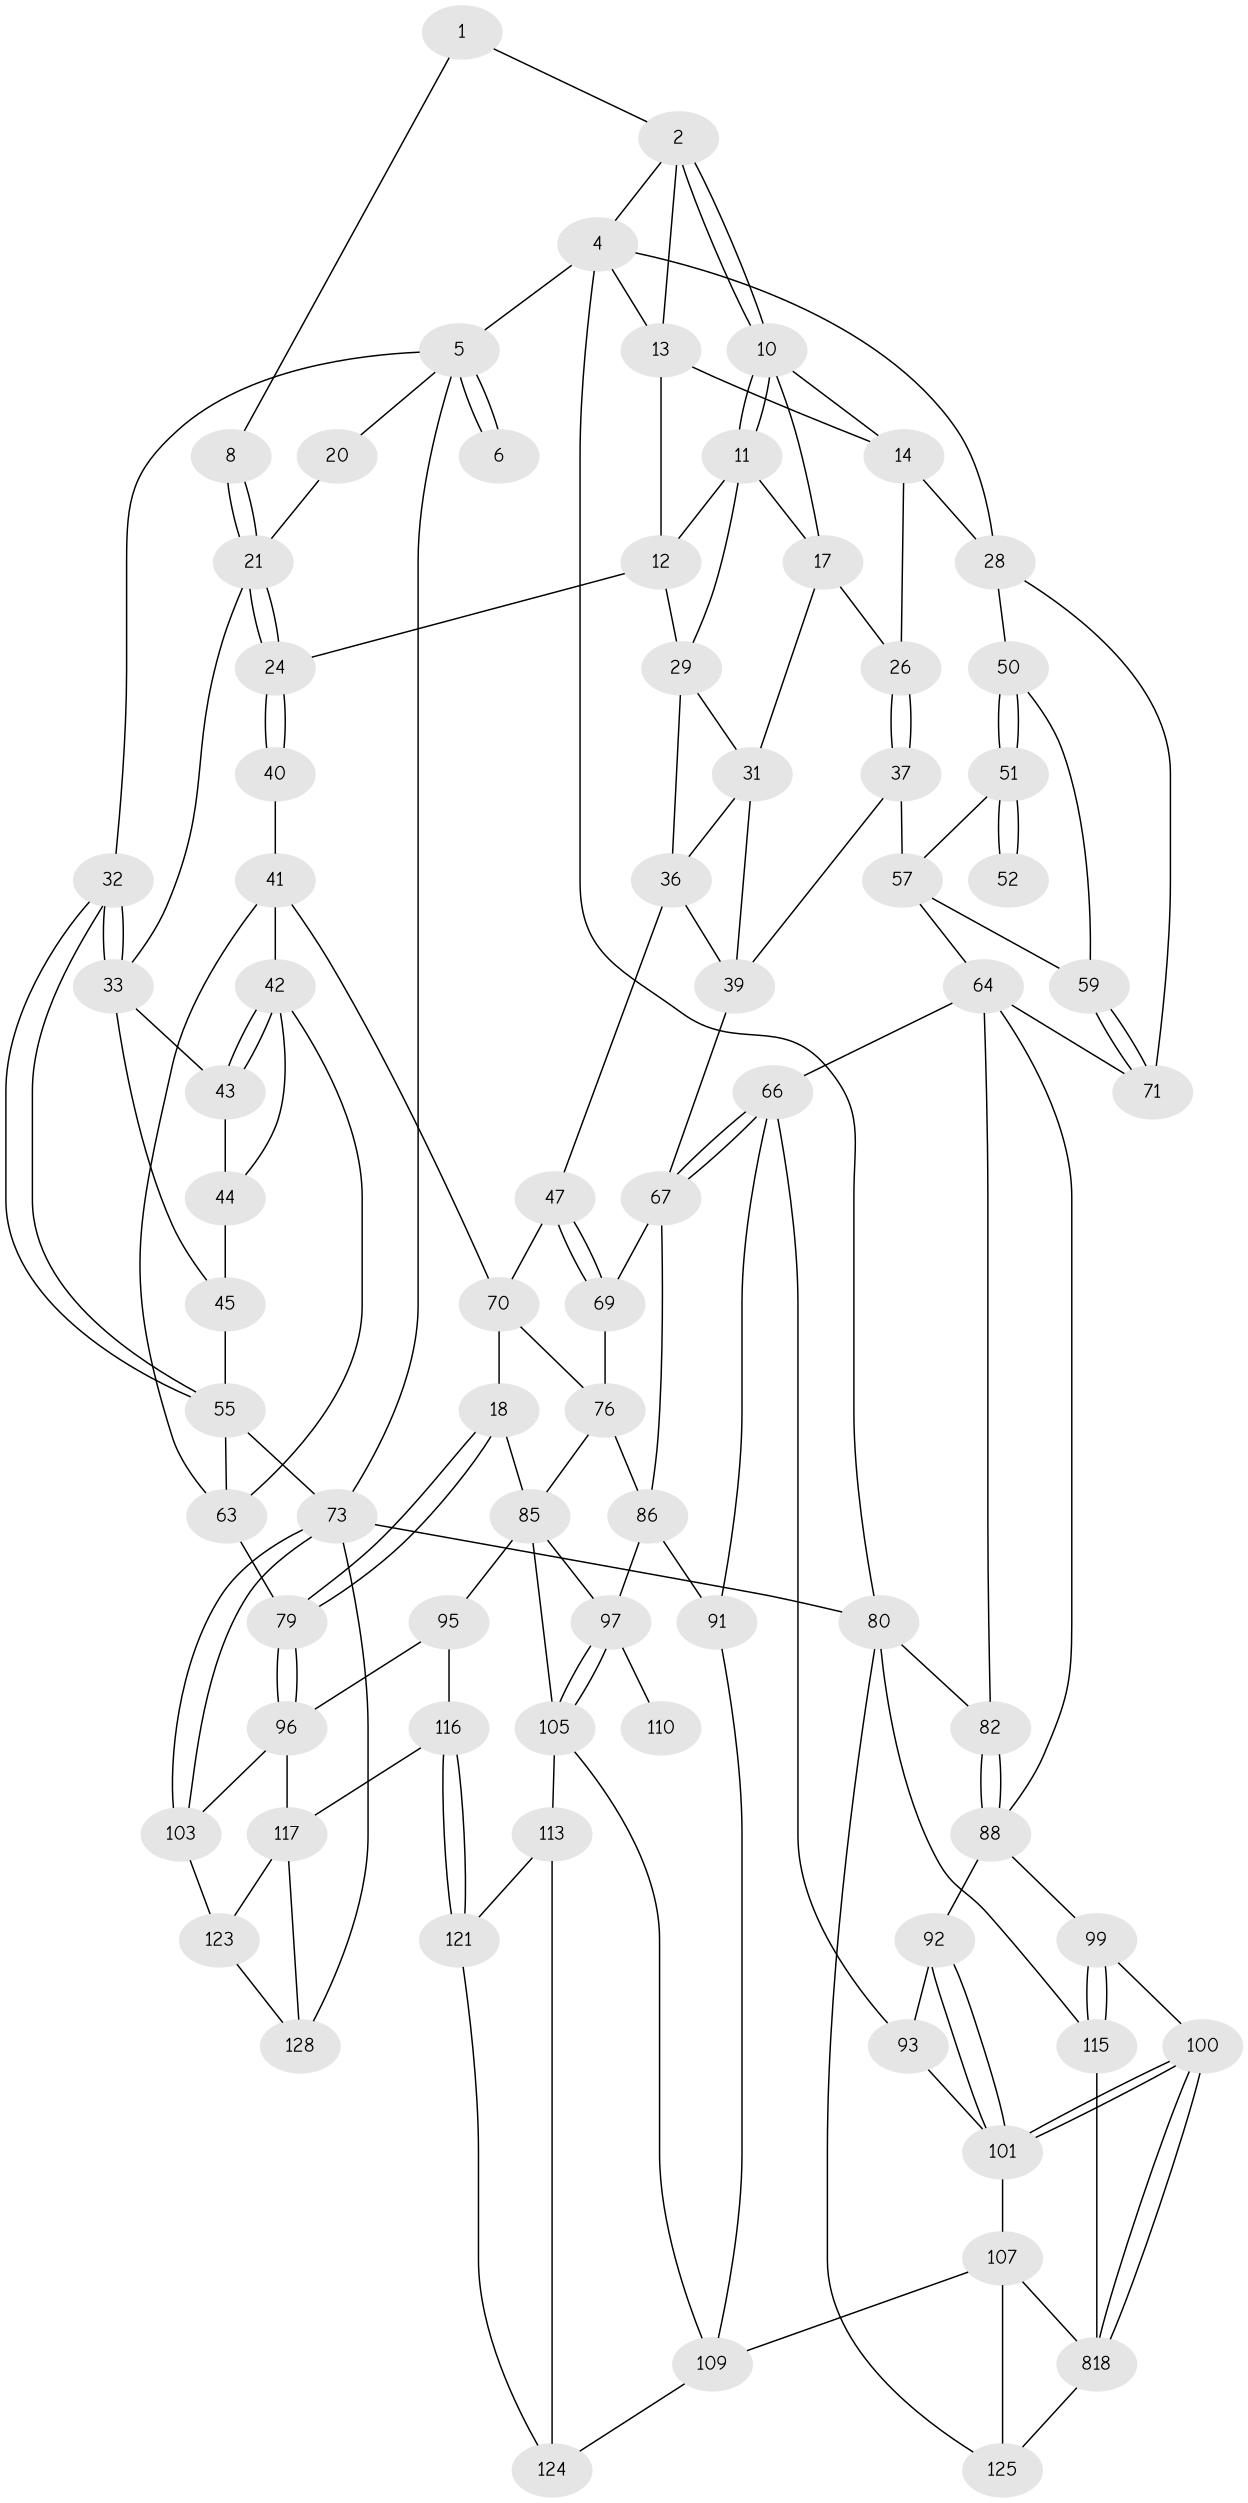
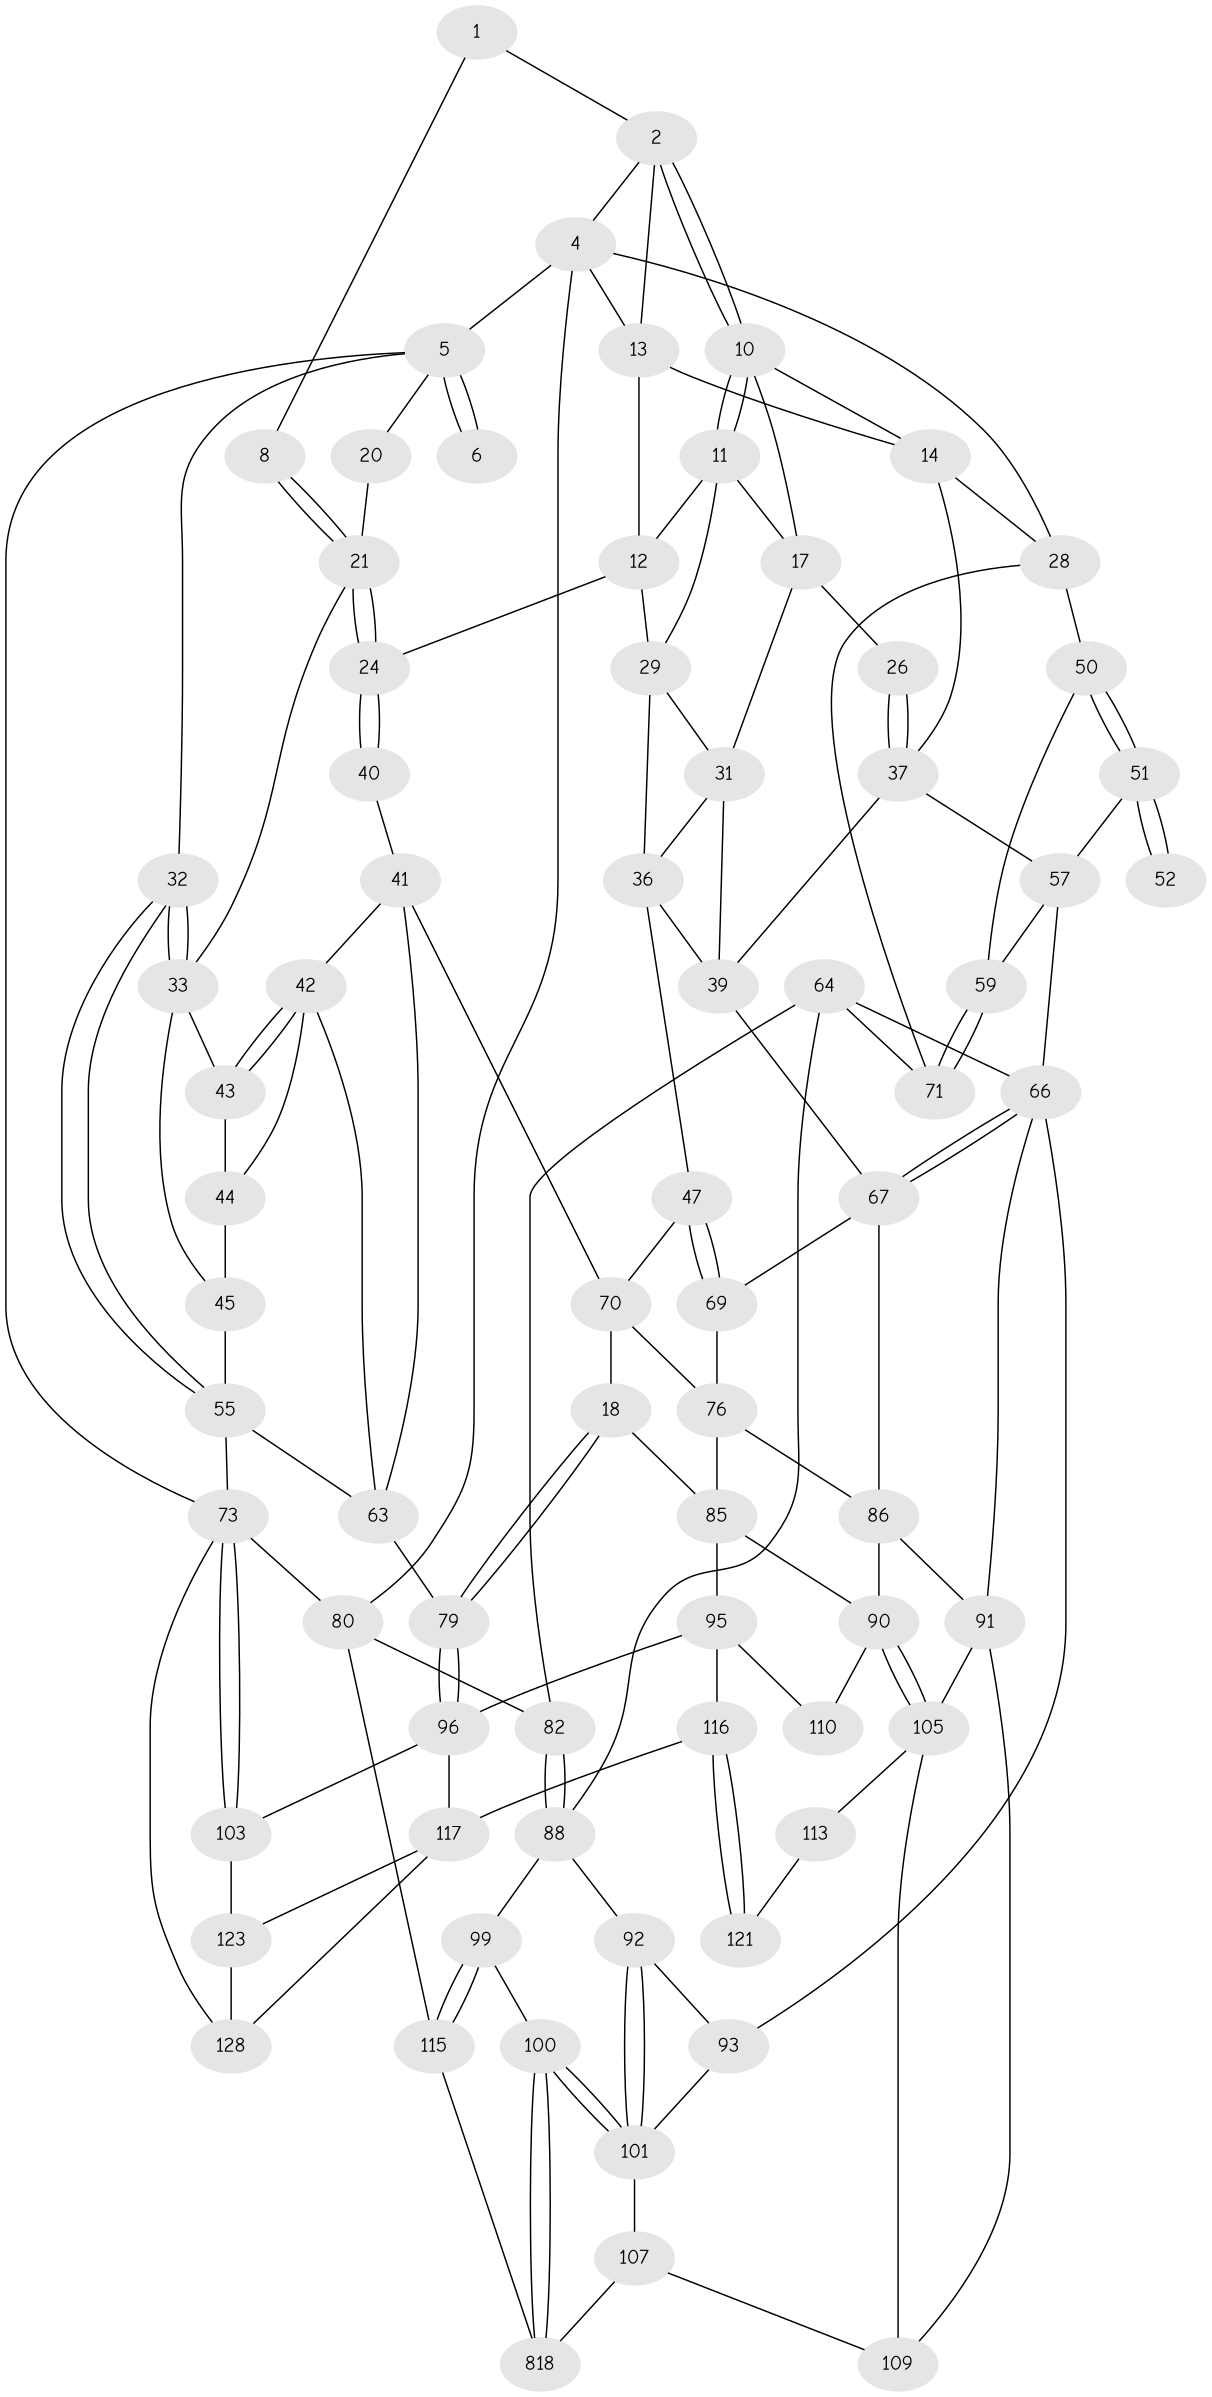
edge "14" -- "26": now "14" -- "37"
edge "57" -- "64": now "57" -- "66"
edge "85" -- "105": now "91" -- "105"
node "97": label "97" -> "90"
edge "95" -- "110": added
node "124": removed
node "125": removed
